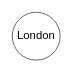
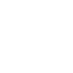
node "London": removed
